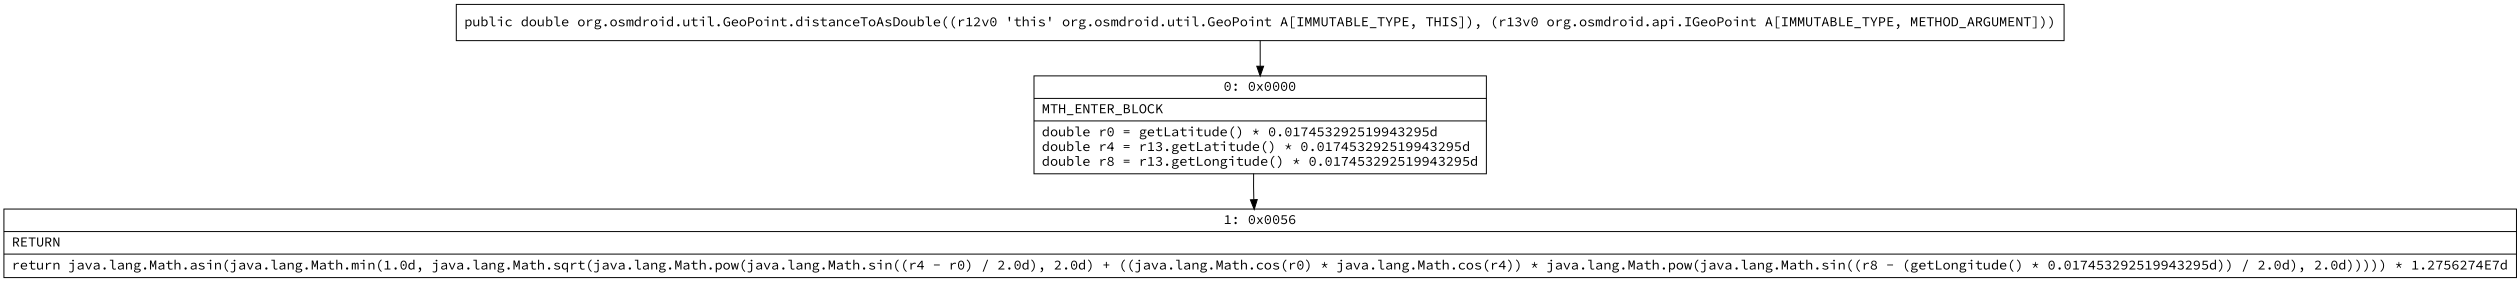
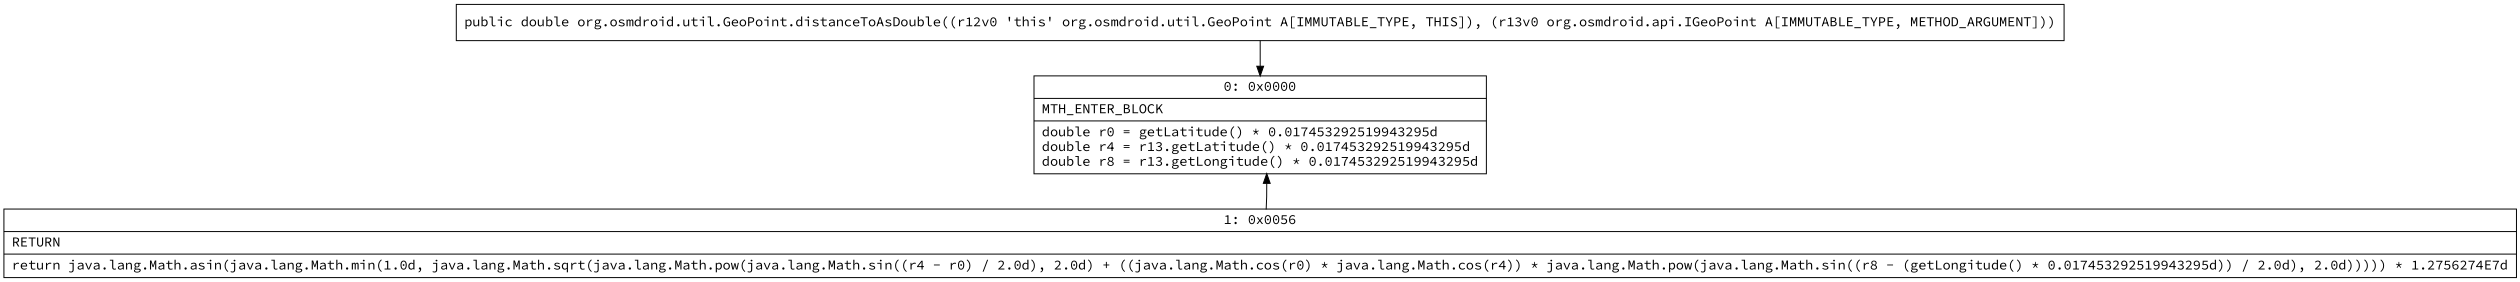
edge "0: 0x0000" -> "1: 0x0056": reversed
